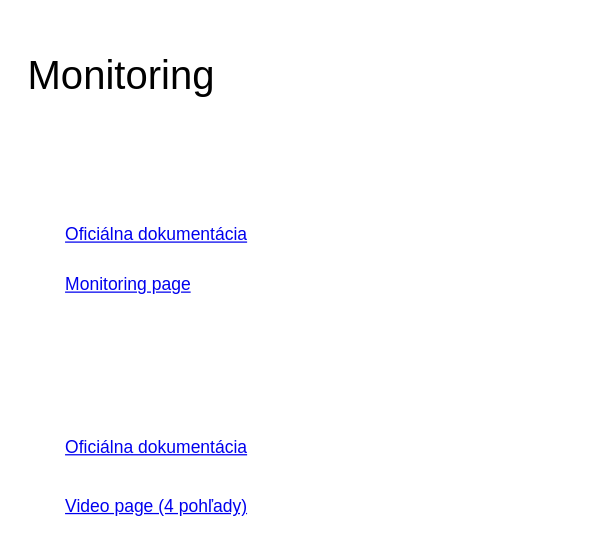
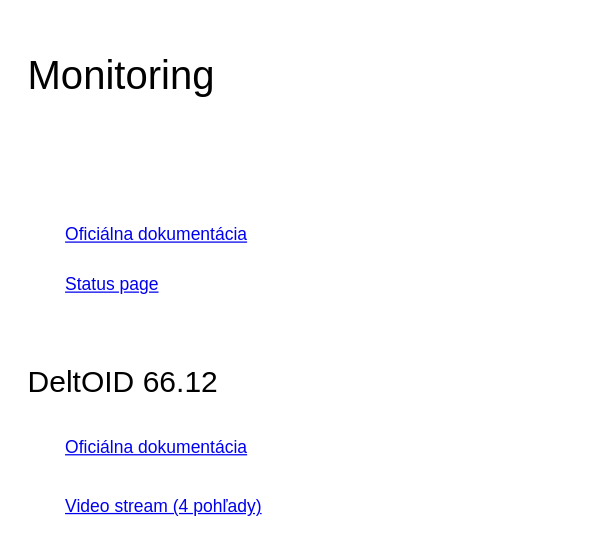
node "Monitoring page": label "Monitoring page" -> "Status page"
node "DeltOID 66.12": added
node "Video page (4 pohľady)": label "Video page (4 pohľady)" -> "Video stream (4 pohľady)"
